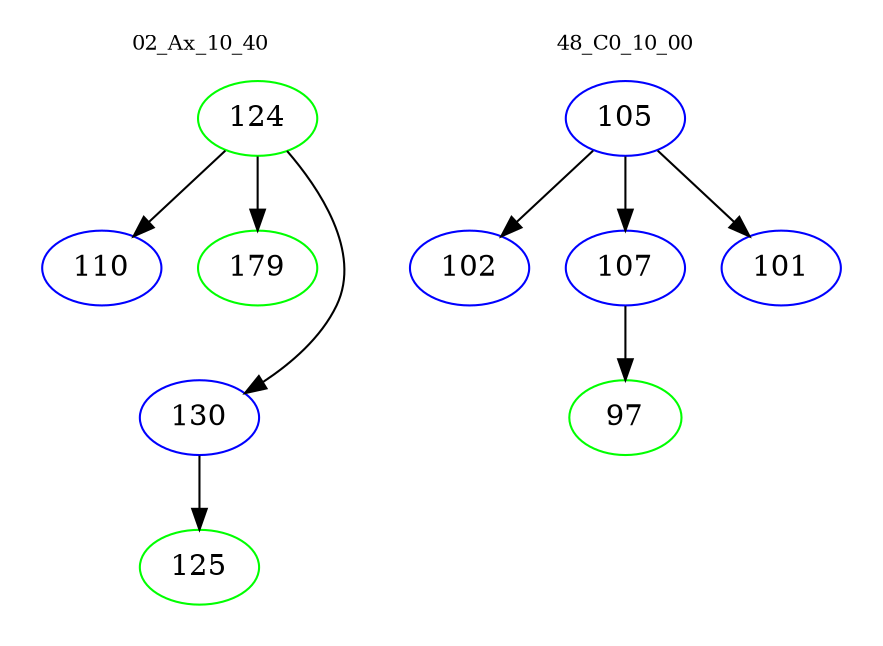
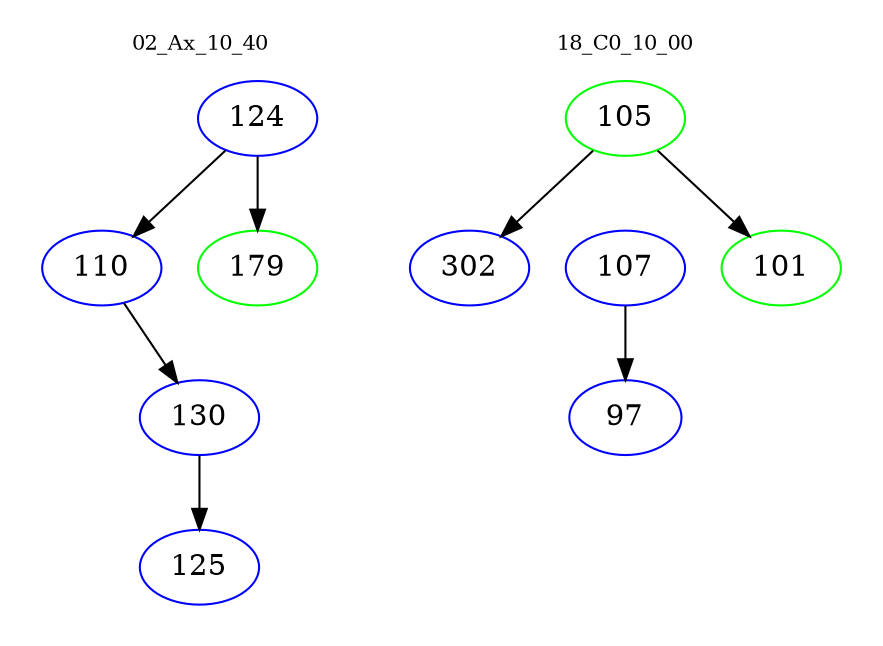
cluster "48_C0_10_00": label "48_C0_10_00" -> "18_C0_10_00"
node "124": color green -> blue
node "105": color blue -> green
edge "105" -> "107": removed
node "102": label "102" -> "302"
node "101": color blue -> green
edge "124" -> "130": now "110" -> "130"
node "97": color green -> blue
node "125": color green -> blue
